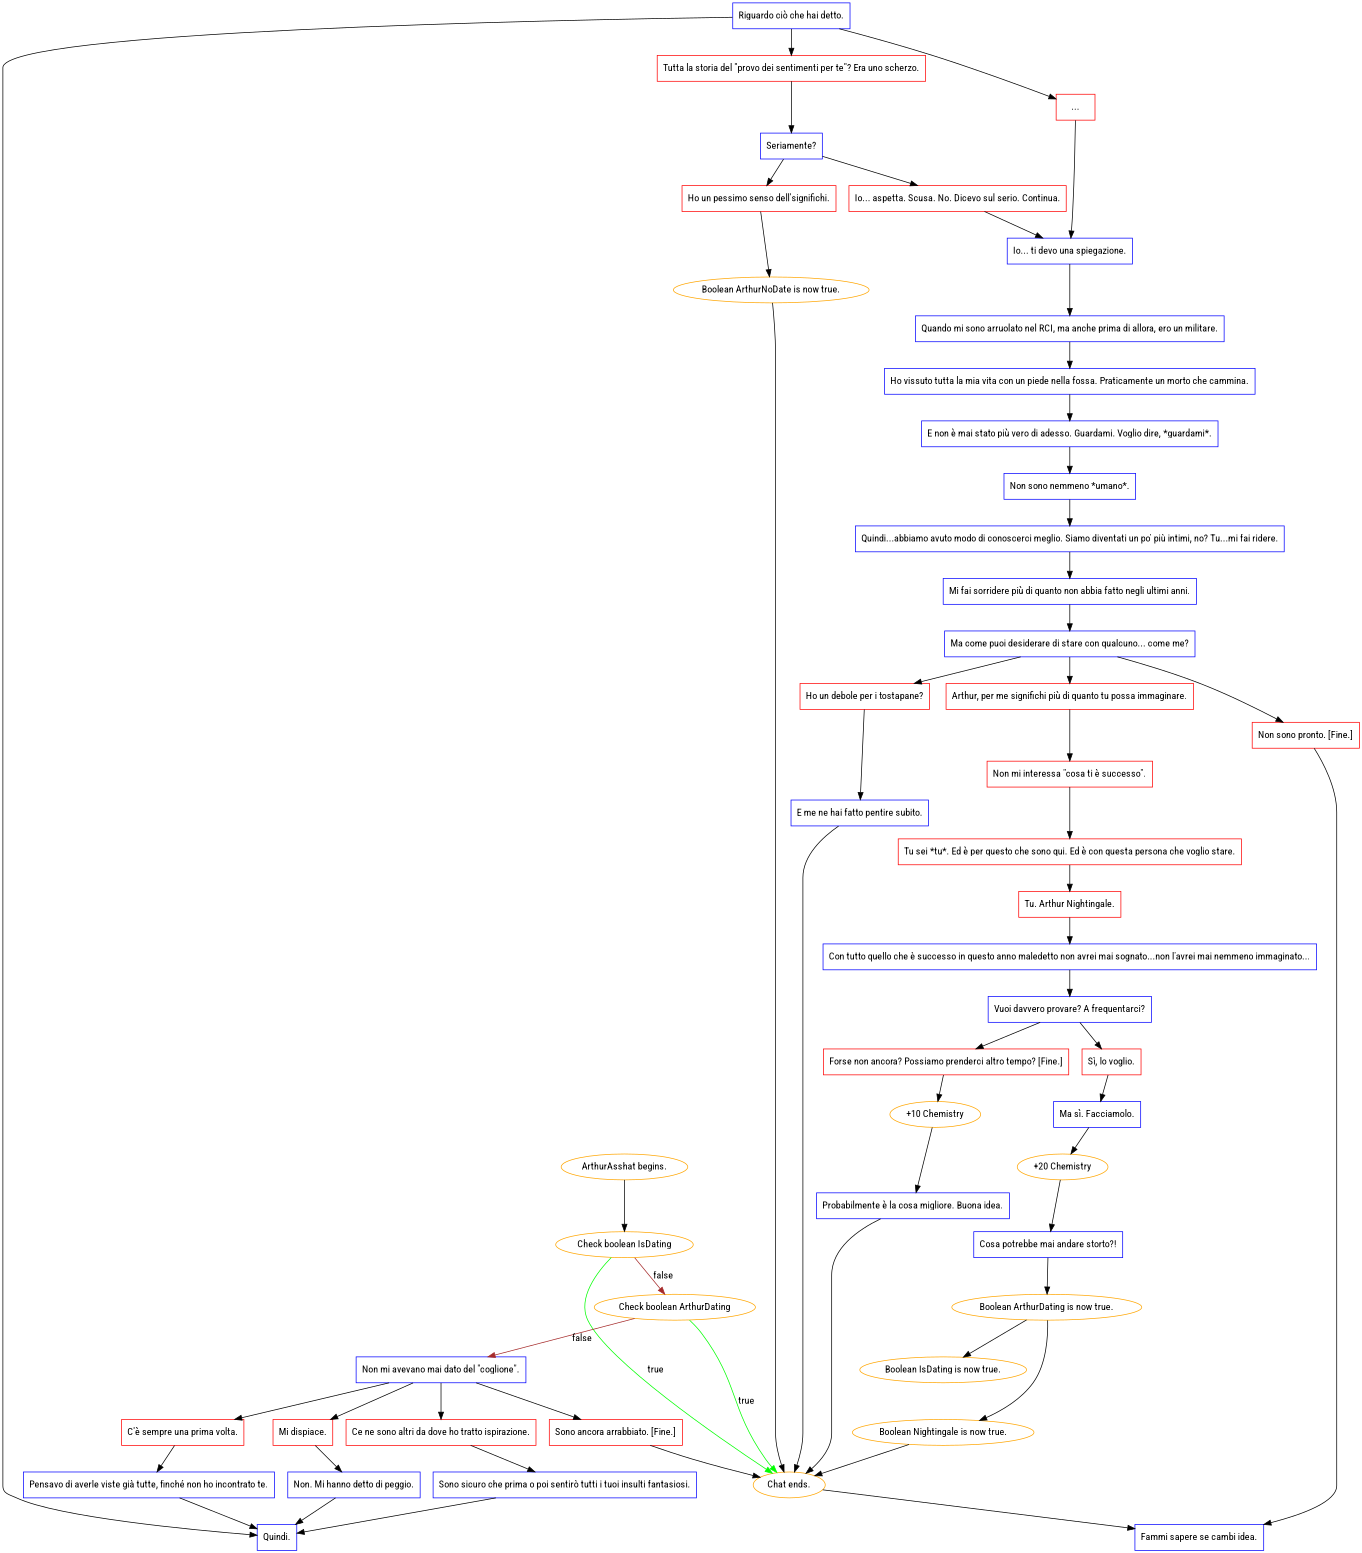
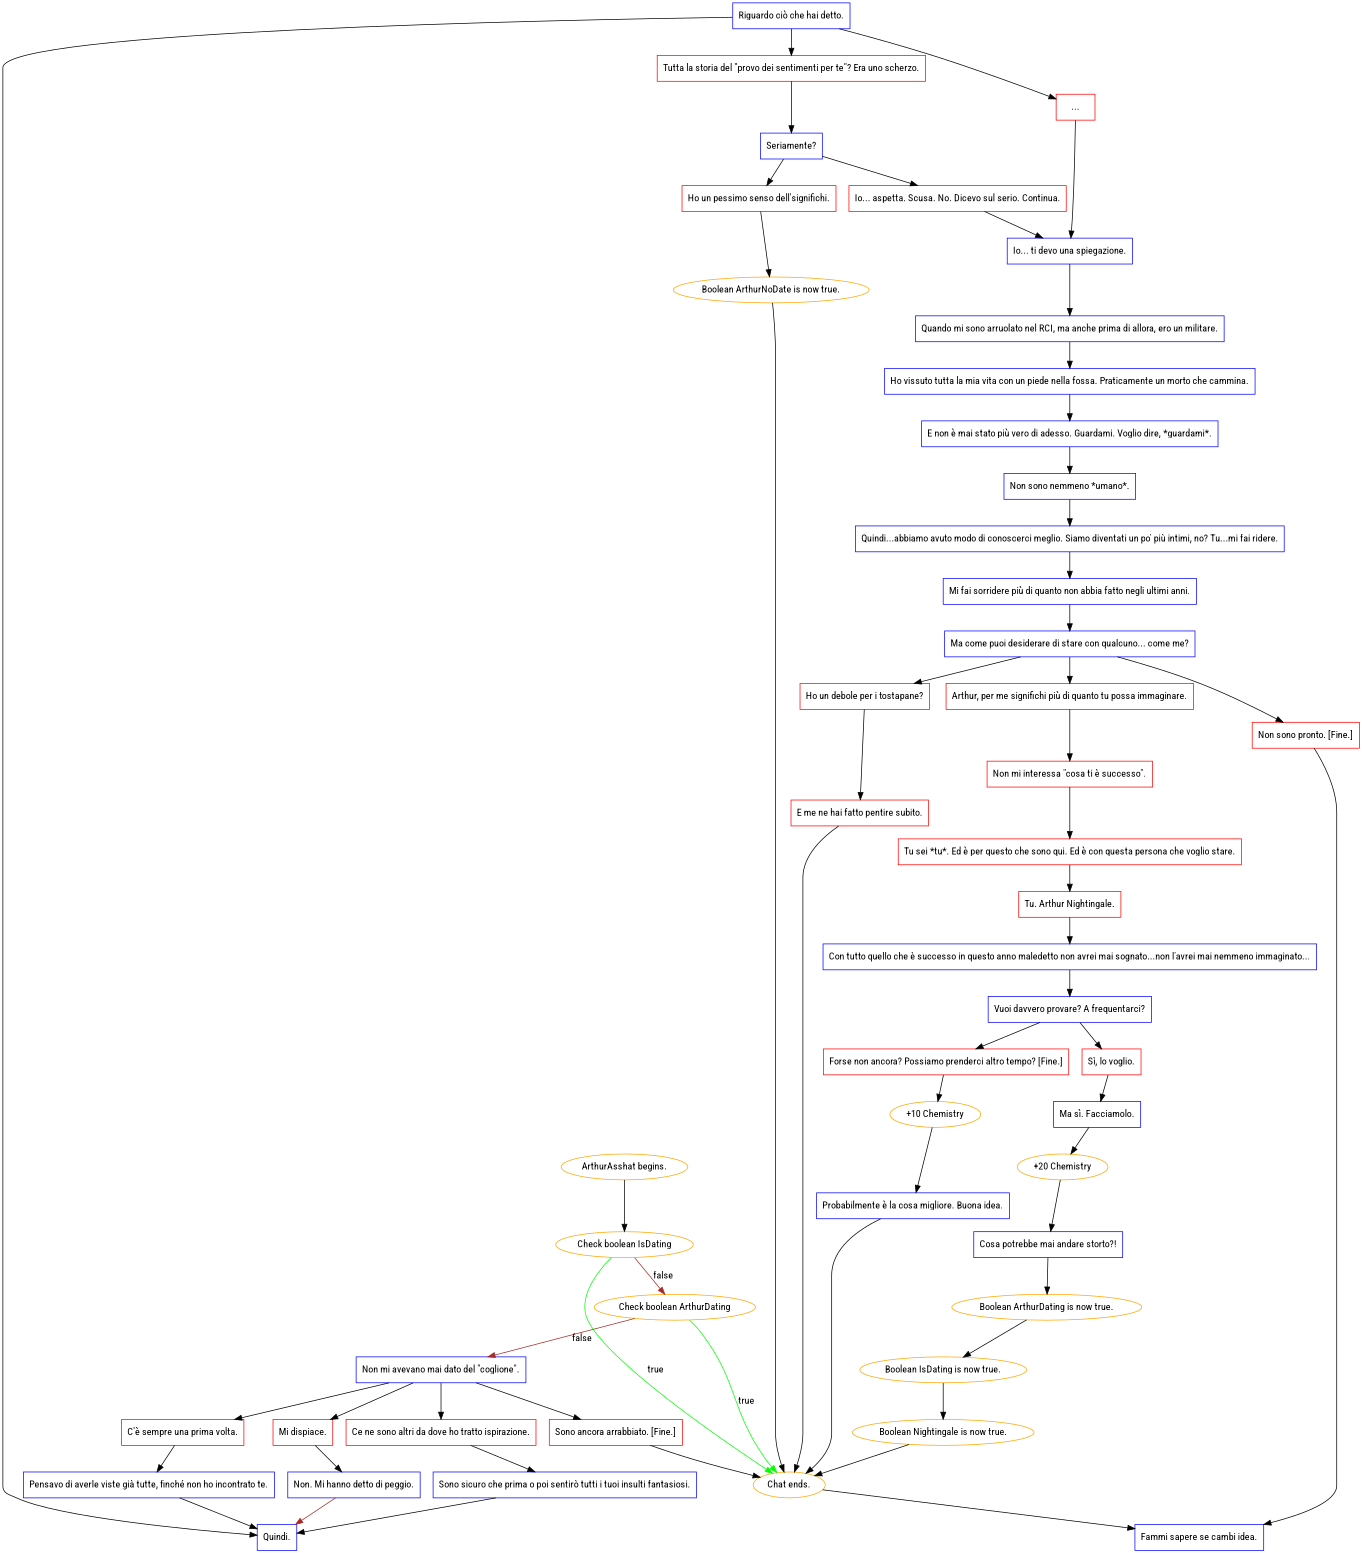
node "E me ne hai fatto pentire subito.": color blue -> red
edge "Boolean ArthurDating is now true." -> "Boolean Nightingale is now true.": now "Boolean IsDating is now true." -> "Boolean Nightingale is now true."
edge "Non. Mi hanno detto di peggio." -> "Quindi.": color black -> brown
